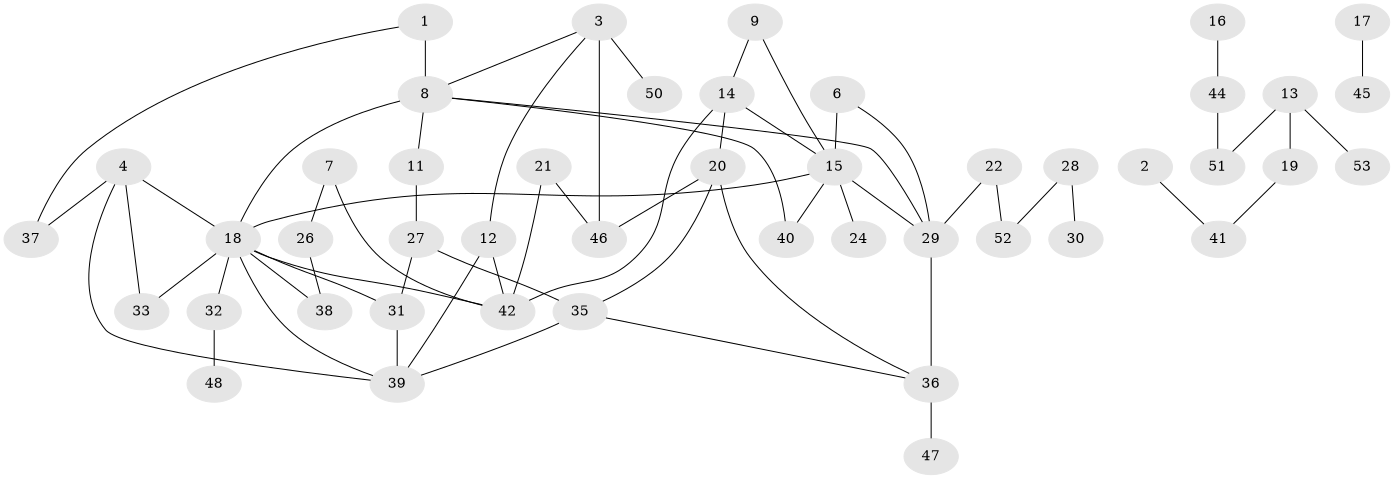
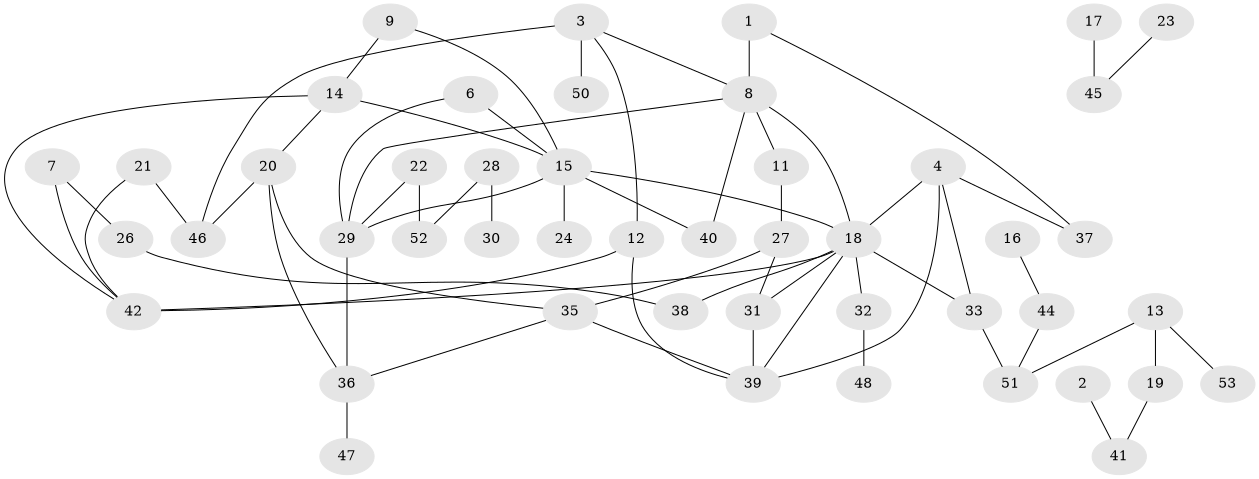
node "23": added
edge "33" -- "51": added
